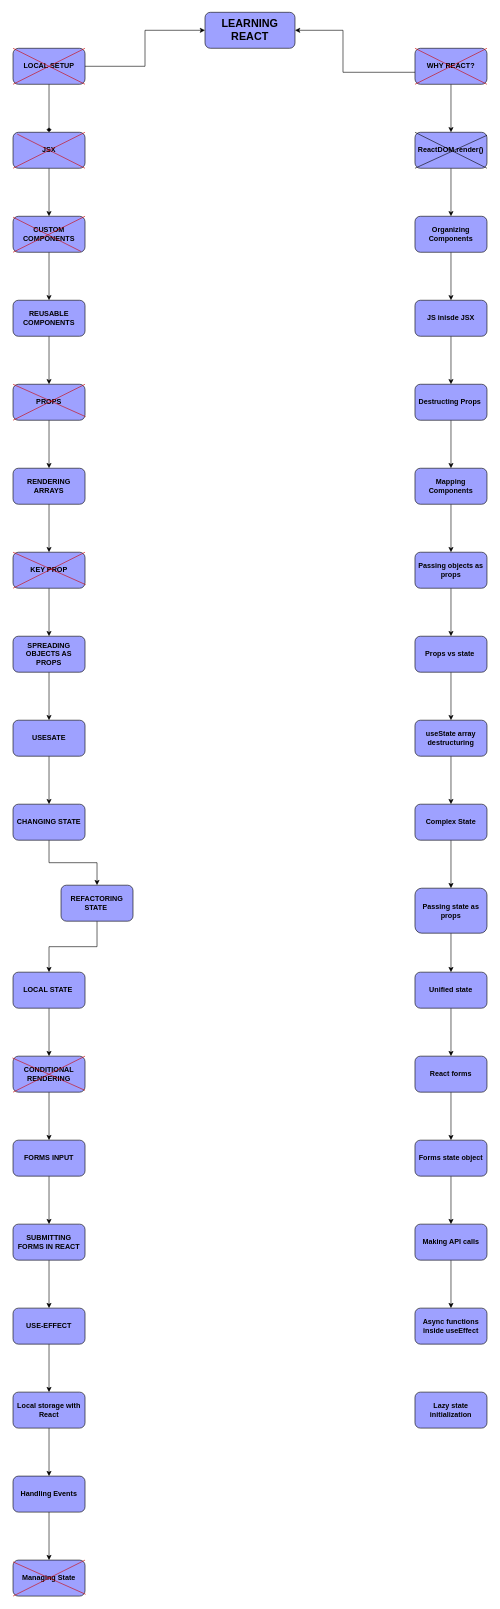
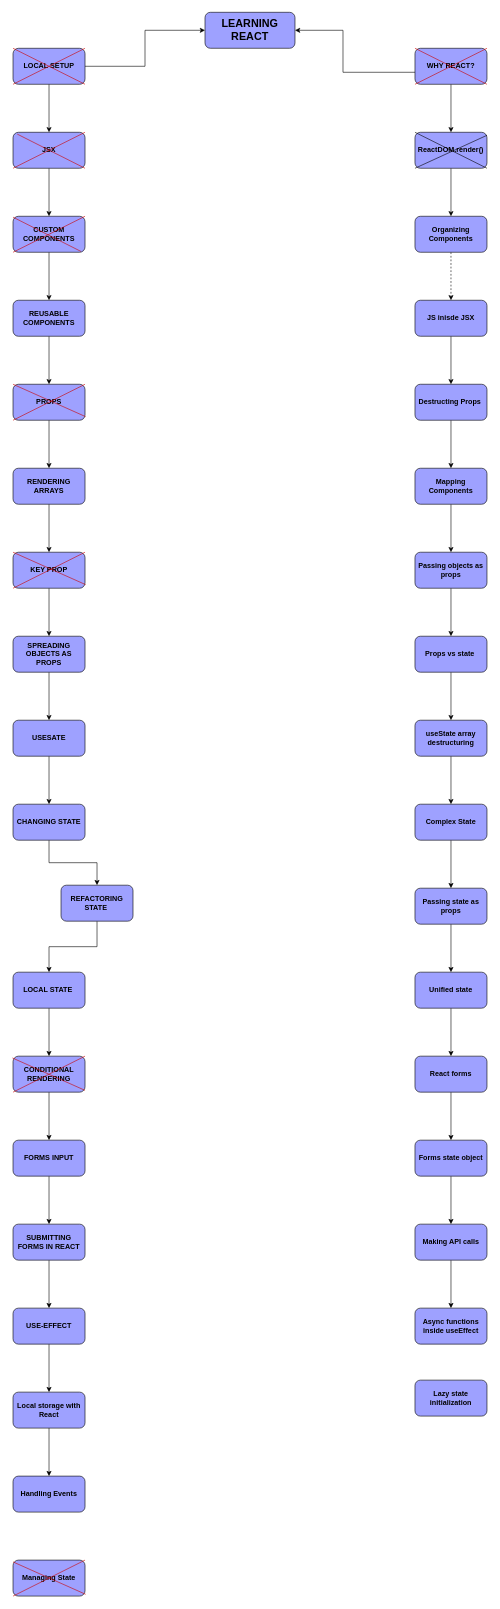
edge "LOCAL SETUP" -> "JSX": arrowhead diamond -> classic
edge "Organizing Components" -> "JS inisde JSX": style solid -> dashed
node "Passing state as props": size 72x45 -> 72x36
node "Lazy state initialization": moved (451, 1410) -> (451, 1398)
edge "Handling Events" -> "Managing State": removed
